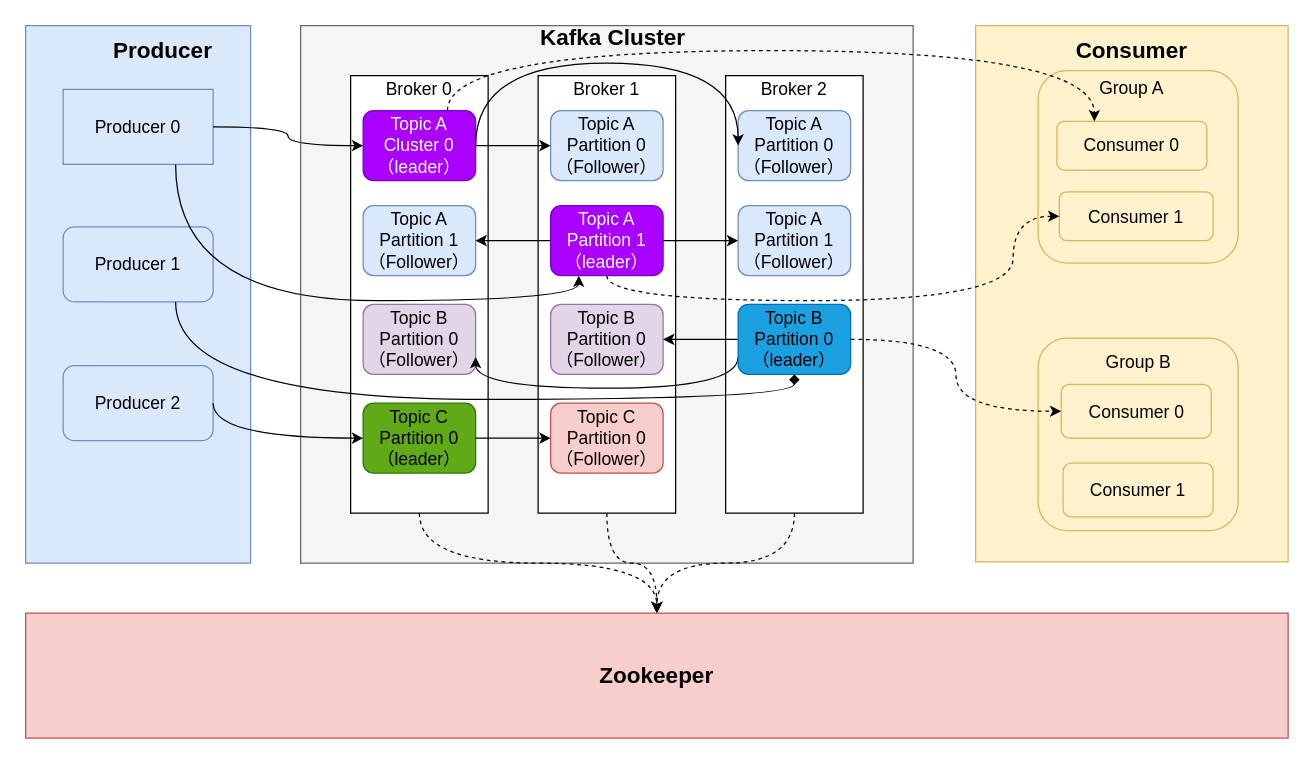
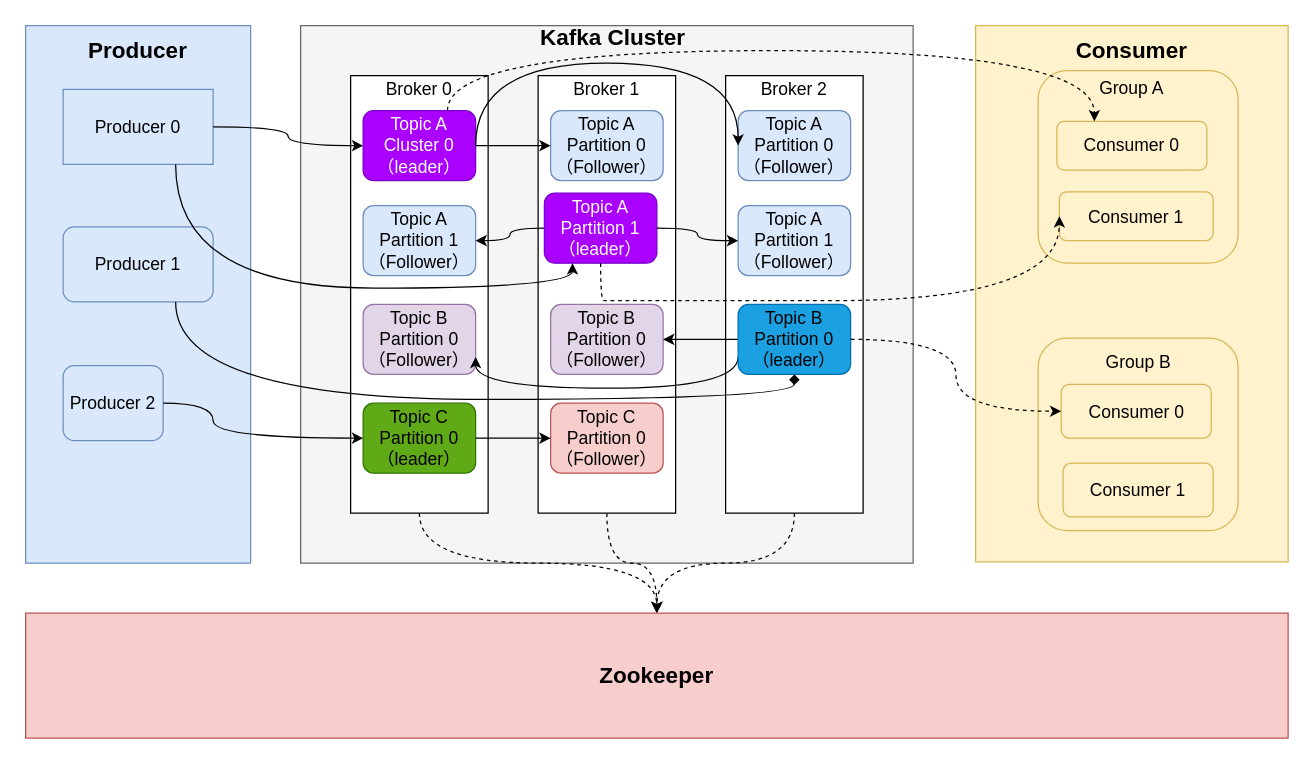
node "Producer": moved (163, 51) -> (138, 51)
node "Topic APartition 1（leader）": moved (607, 241) -> (601, 228)
node "Producer 2": size 150x75 -> 100x75
